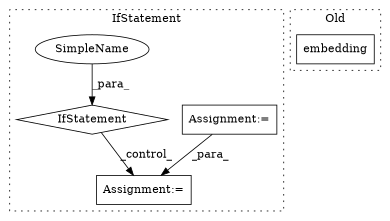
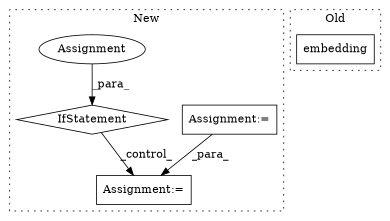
cluster "IfStatement": label "IfStatement" -> "New"
node "SimpleName": label "SimpleName" -> "Assignment"
